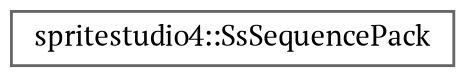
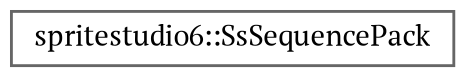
node "spritestudio4::SsSequencePack": label "spritestudio4::SsSequencePack" -> "spritestudio6::SsSequencePack"
